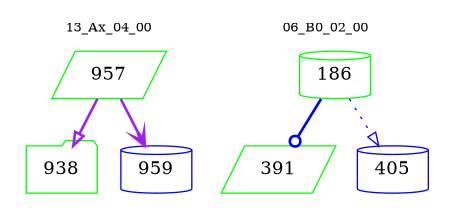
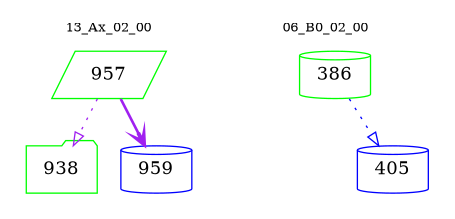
cluster "13_Ax_04_00": label "13_Ax_04_00" -> "13_Ax_02_00"
node "186": label "186" -> "386"
edge "957" -> "938": style bold -> dotted
node "391": removed
